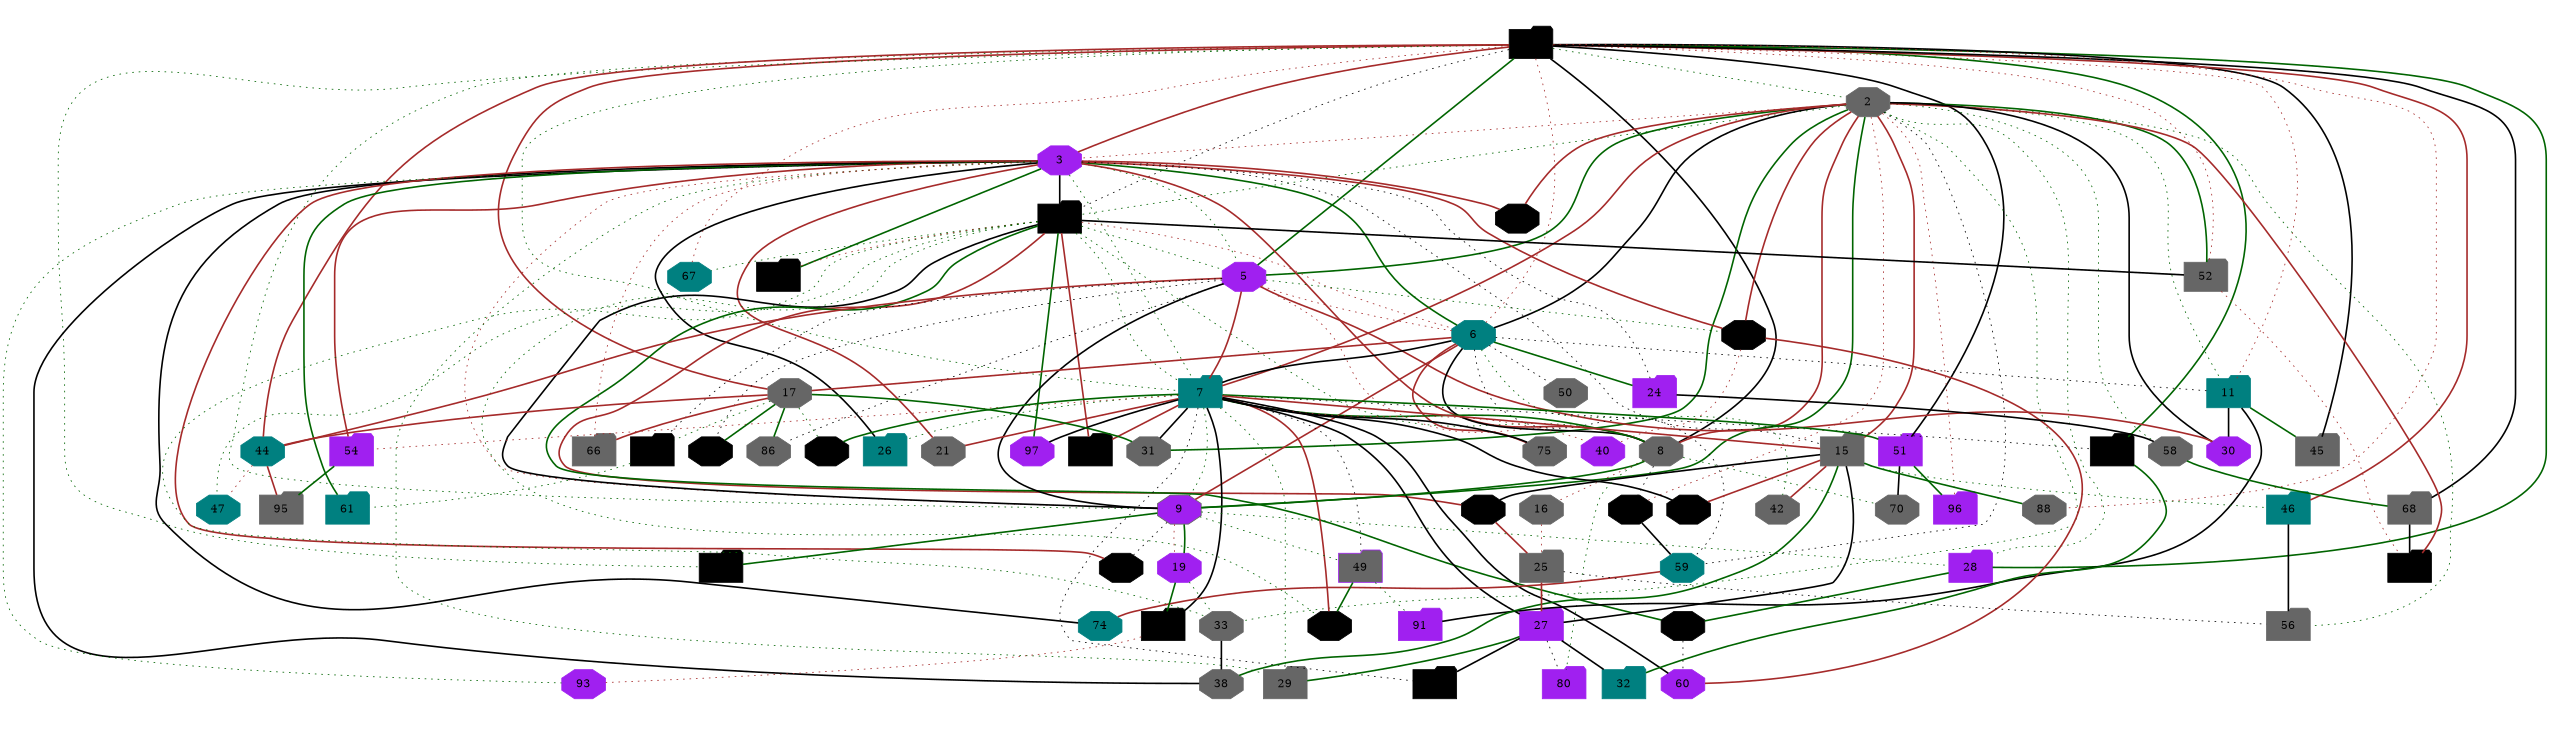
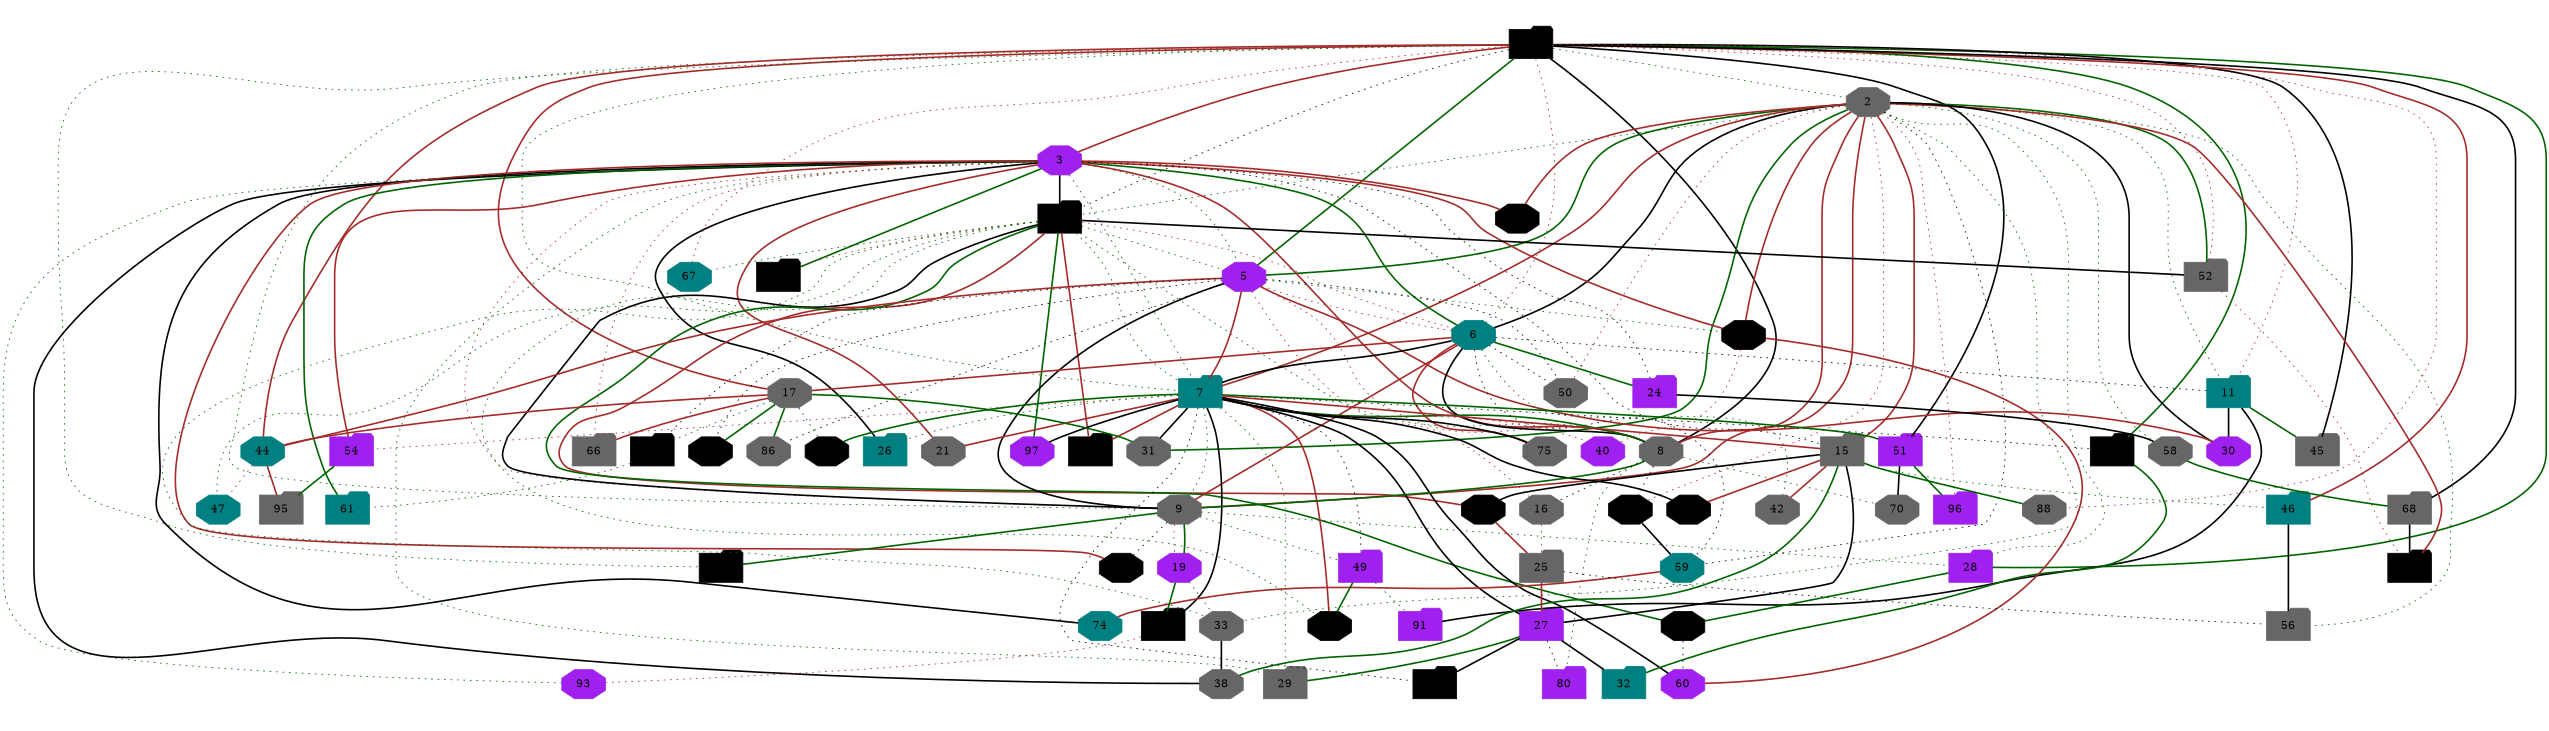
edge "2" -- "3": now "2" -- "50"
edge "5" -- "50": added
edge "5" -- "16": added
edge "2" -- "9": color darkgreen -> brown
edge "8" -- "16": color brown -> black
node "9": fillcolor purple -> gray40
node "49": fillcolor gray40 -> purple
